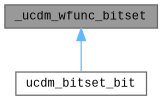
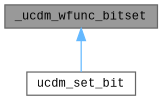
node "ucdm_bitset_bit": label "ucdm_bitset_bit" -> "ucdm_set_bit"
